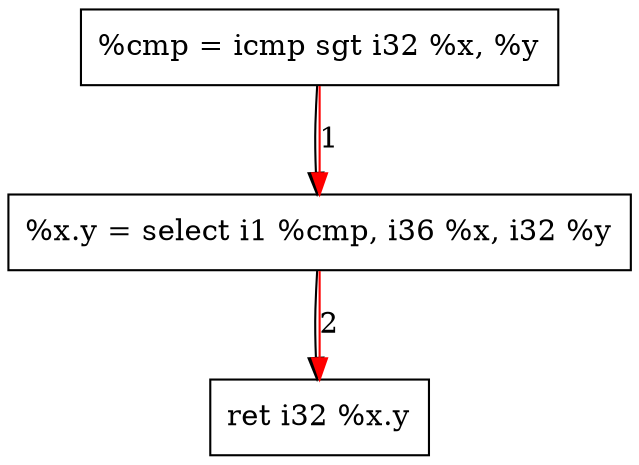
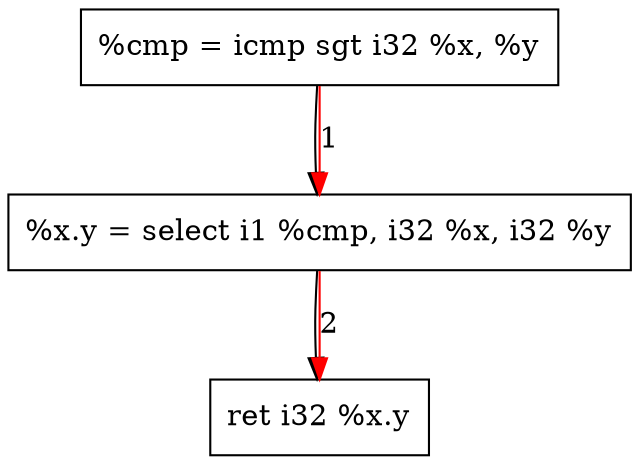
node "%x.y = select i1 %cmp, i36 %x, i32 %y": label "%x.y = select i1 %cmp, i36 %x, i32 %y" -> "%x.y = select i1 %cmp, i32 %x, i32 %y"
